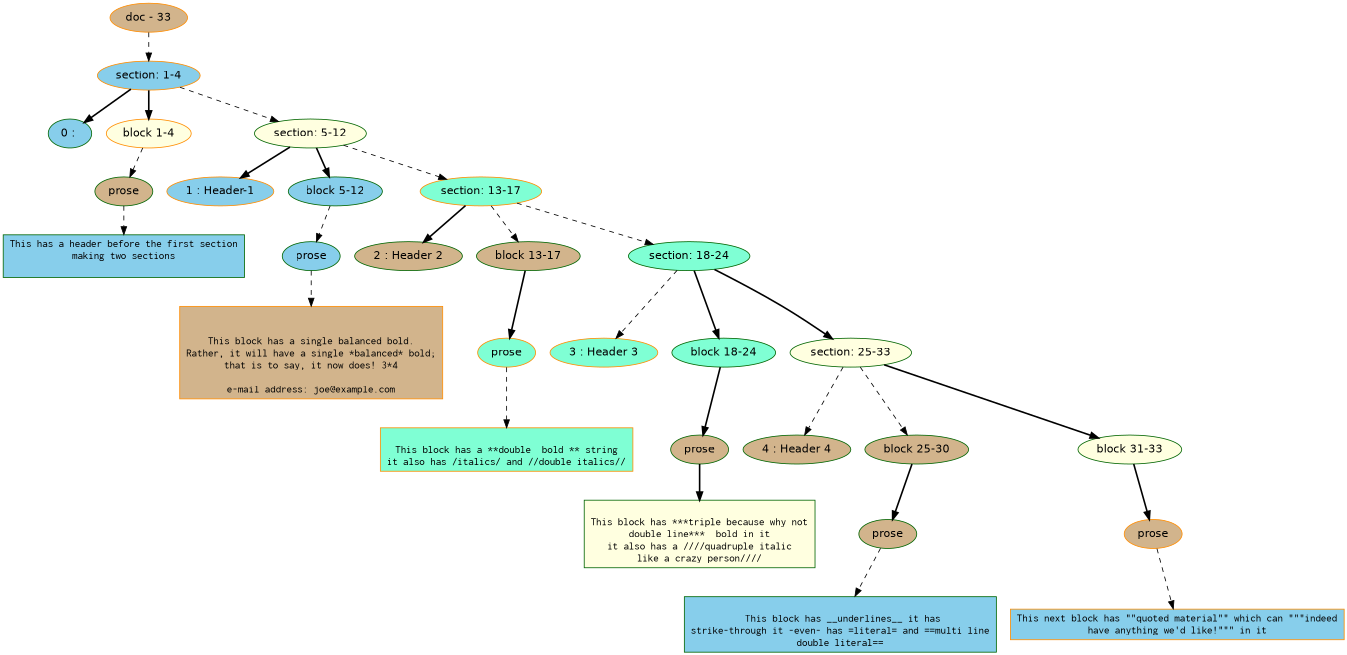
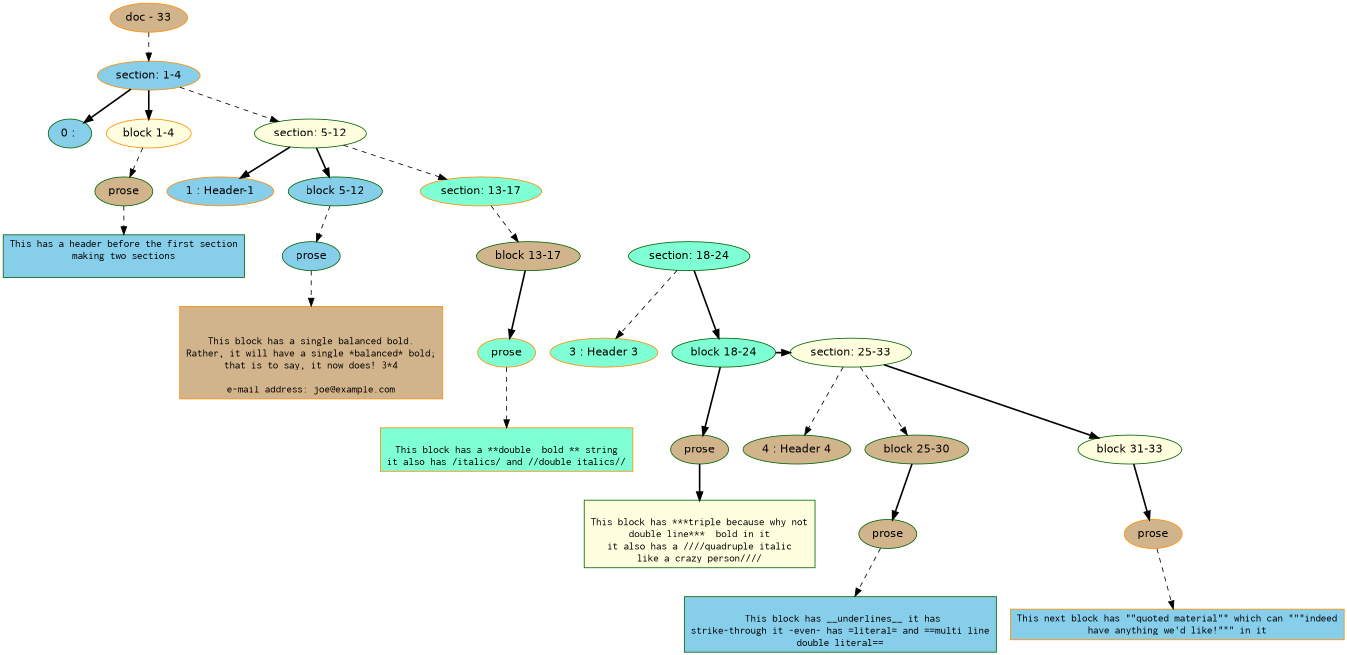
edge "section: 13-17" -> "section: 18-24": removed
node "2 : Header 2": removed
edge "section: 18-24" -> "section: 25-33": now "block 18-24" -> "section: 25-33"
